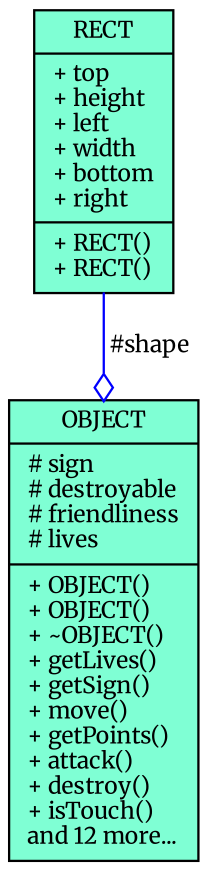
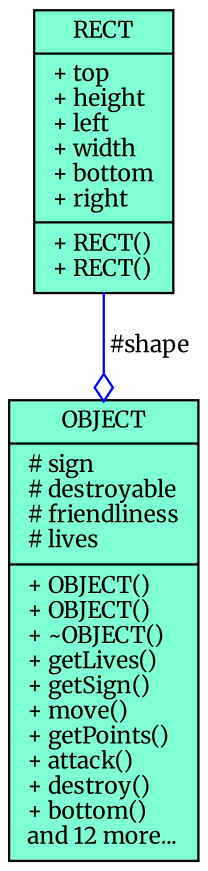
node "OBJECT": text "+ isTouch()" -> "+ bottom()"
